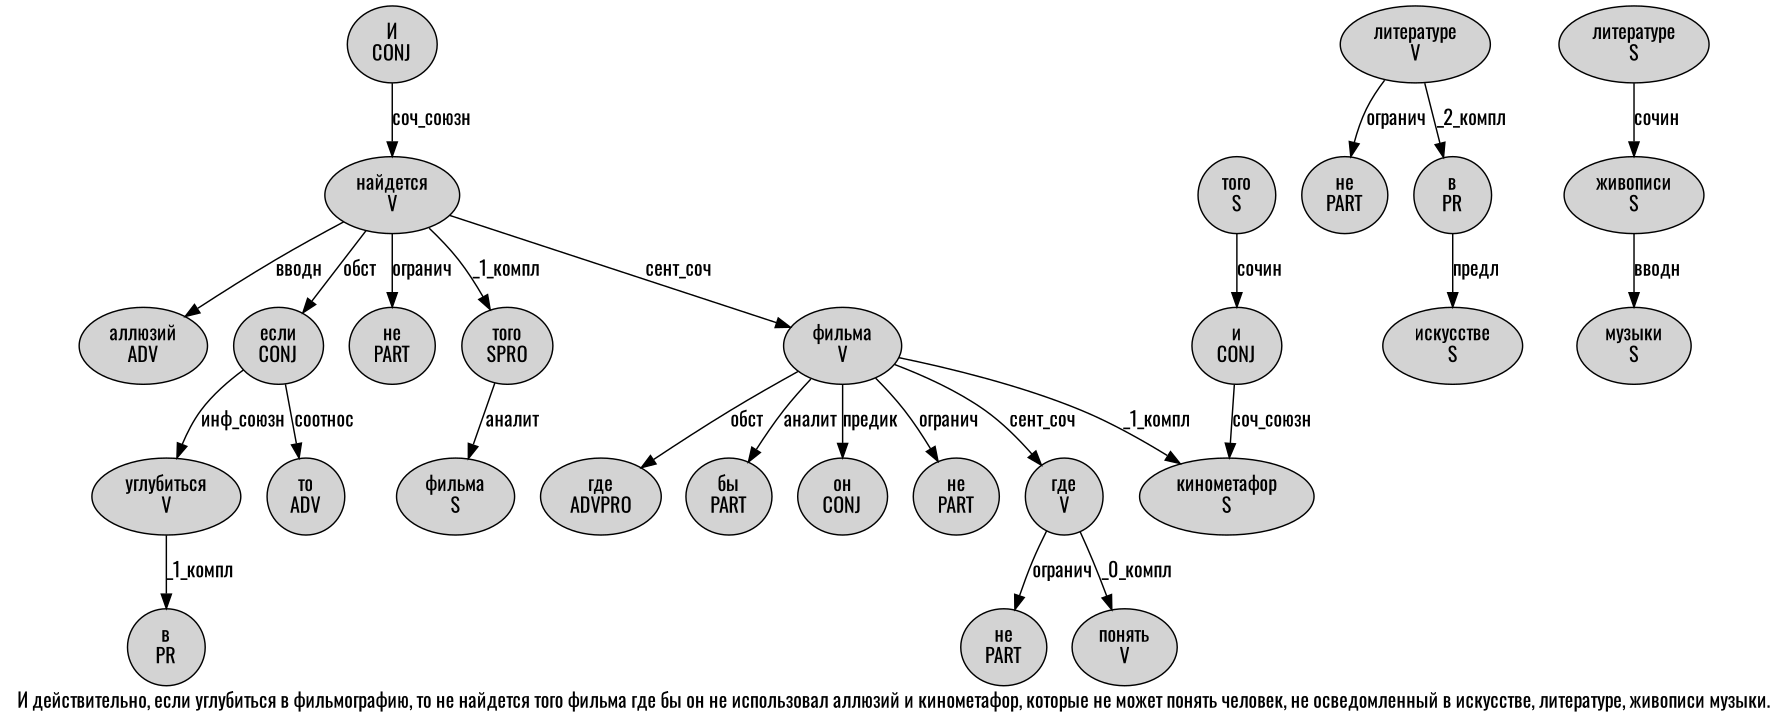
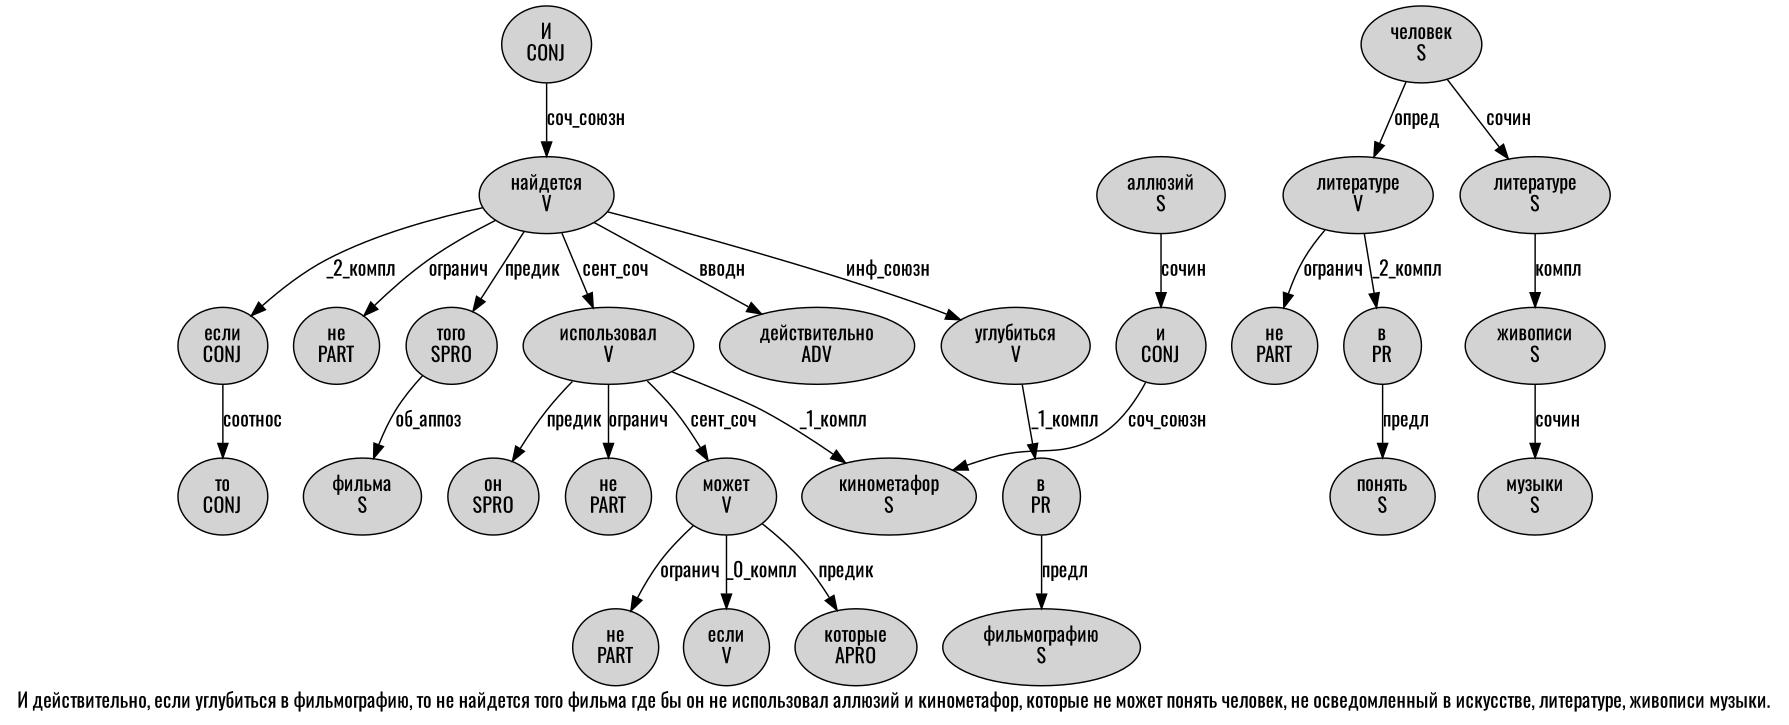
node "человек S": added
edge "литературе S" -> "живописи S": label "сочин" -> "компл"
node "того S": label "того S" -> "аллюзий S"
edge "найдется V" -> "если CONJ": label "обст" -> "_2_компл"
edge "найдется V" -> "того SPRO": label "_1_компл" -> "предик"
edge "живописи S" -> "музыки S": label "вводн" -> "сочин"
node "аллюзий ADV": label "аллюзий ADV" -> "действительно ADV"
node "фильма V": label "фильма V" -> "использовал V"
node "искусстве S": label "искусстве S" -> "понять S"
edge "если CONJ" -> "углубиться V": now "найдется V" -> "углубиться V"
edge "того SPRO" -> "фильма S": label "аналит" -> "об_аппоз"
node "то ADV": label "то ADV" -> "то CONJ"
node "где ADVPRO": removed
node "бы PART": removed
node "он CONJ": label "он CONJ" -> "он SPRO"
node "где V": label "где V" -> "может V"
node "которые APRO": added
node "фильмографию S": added
node "понять V": label "понять V" -> "если V"
